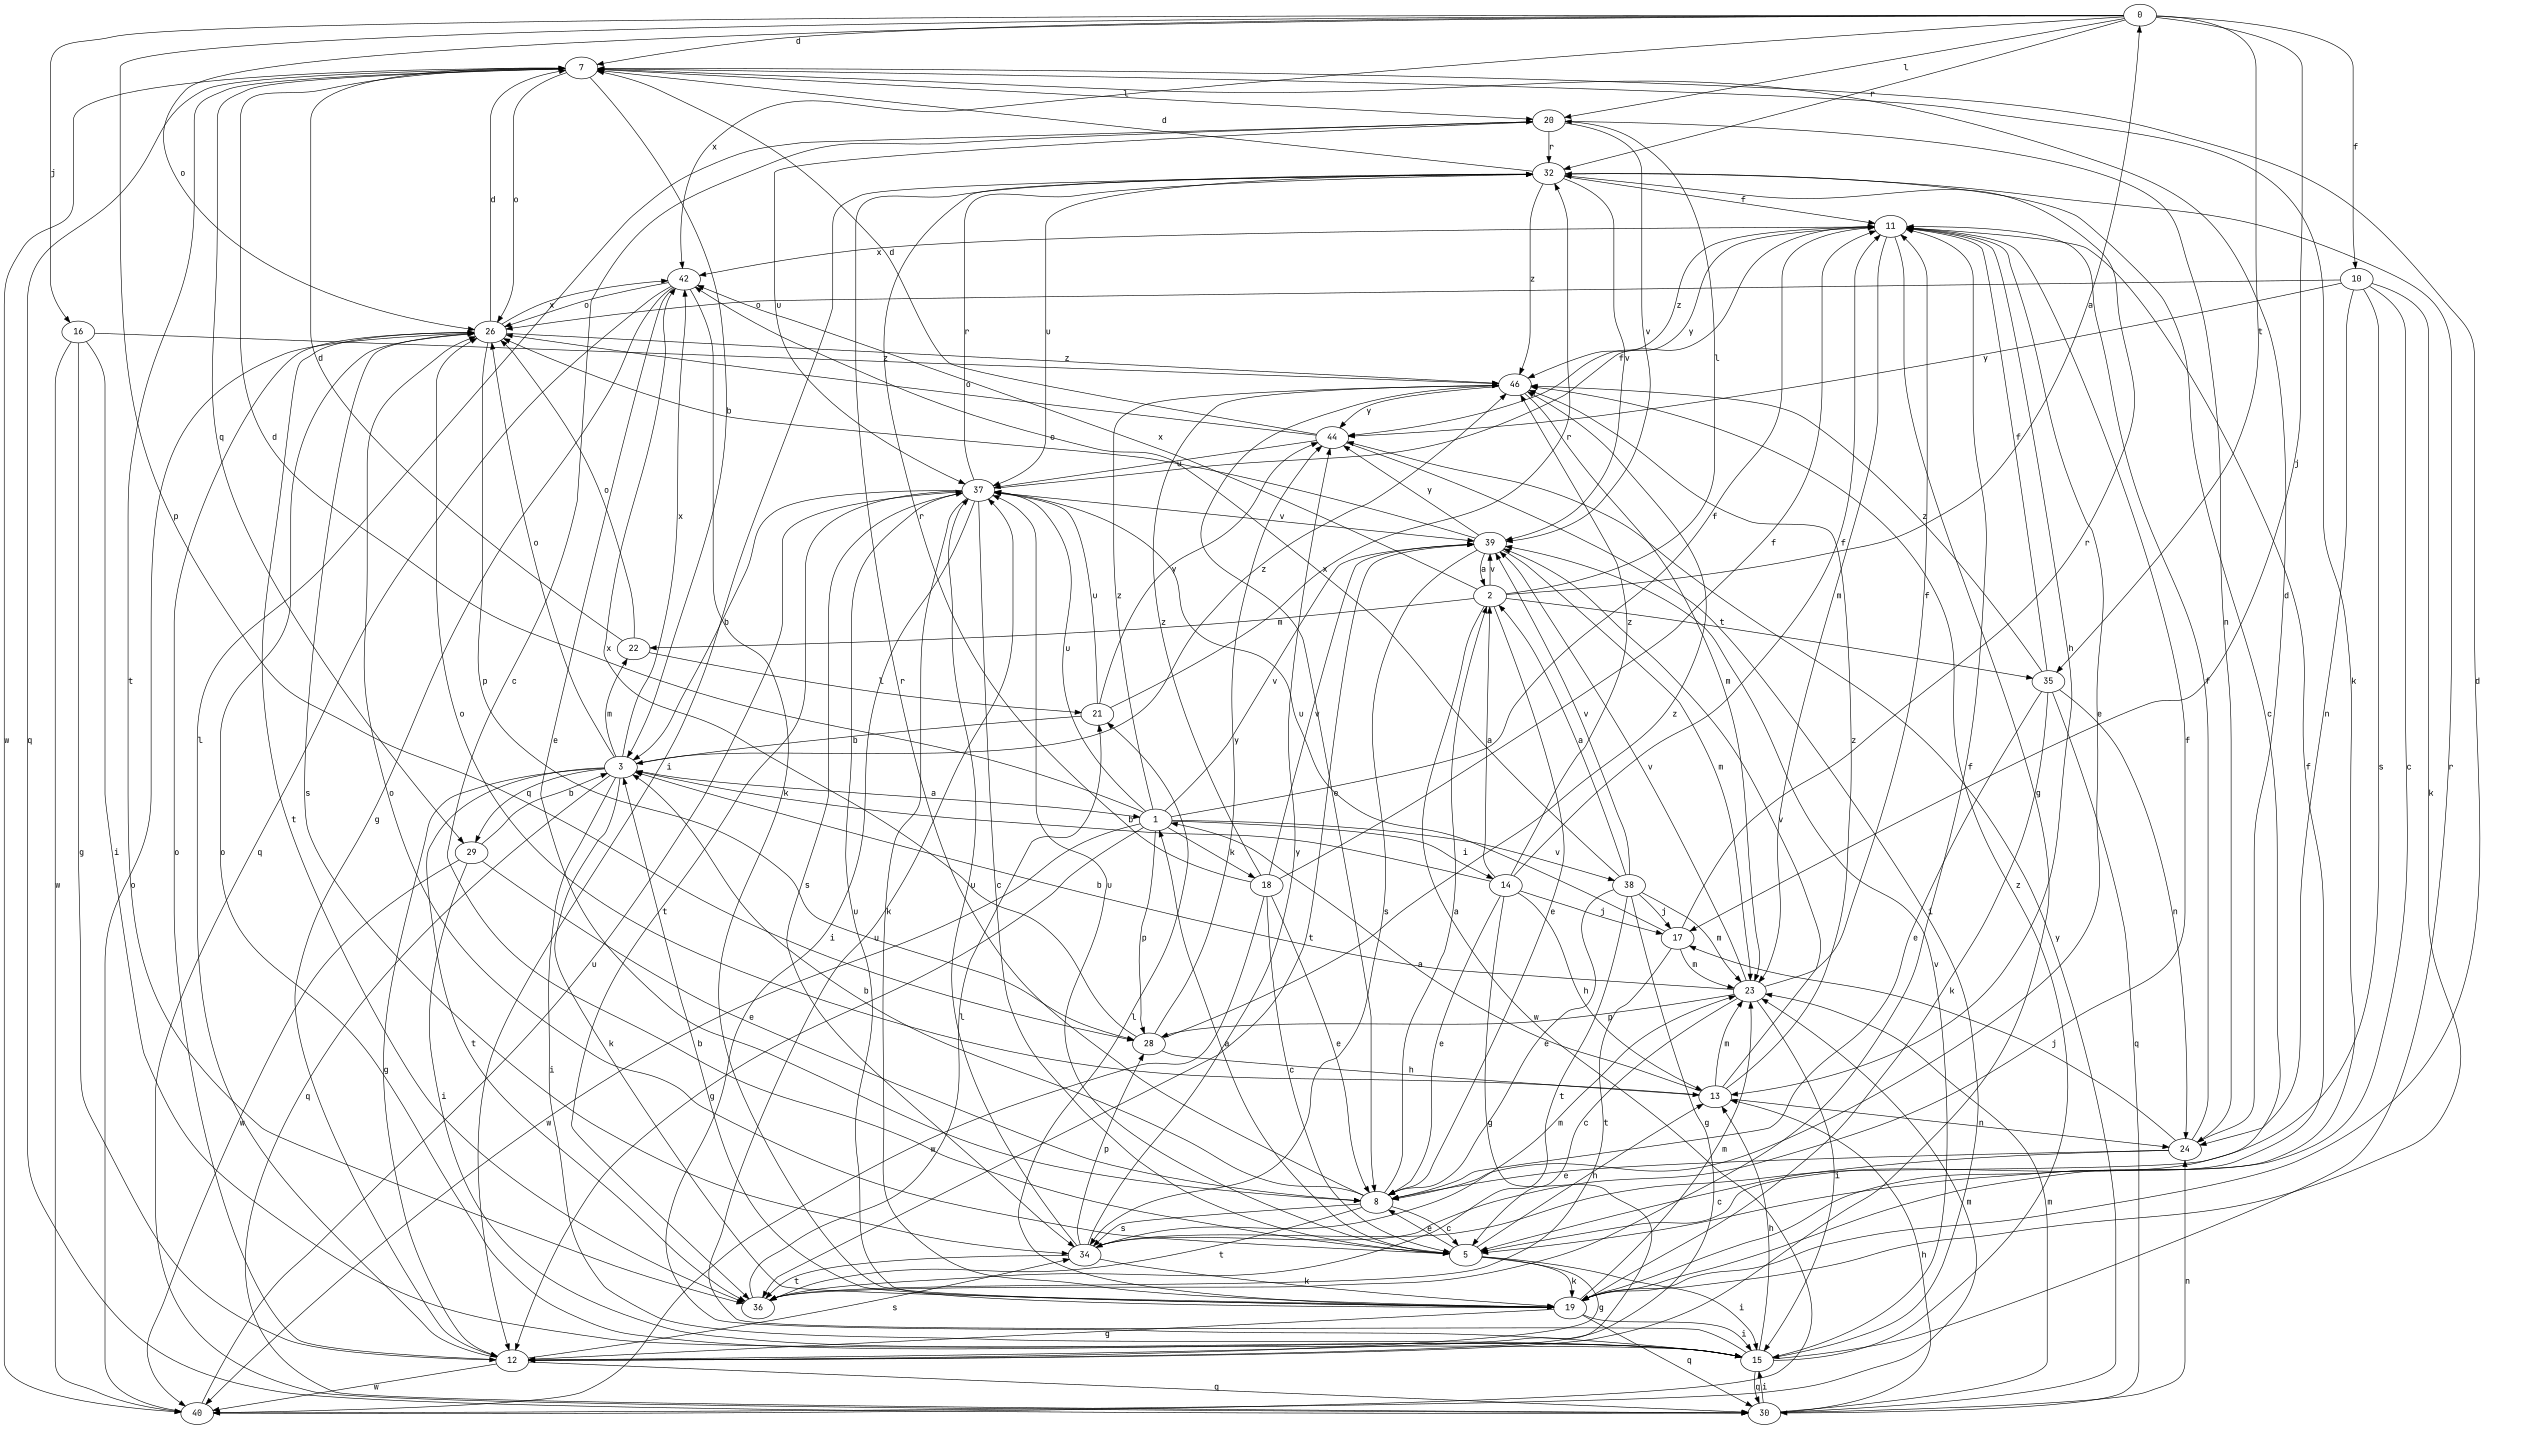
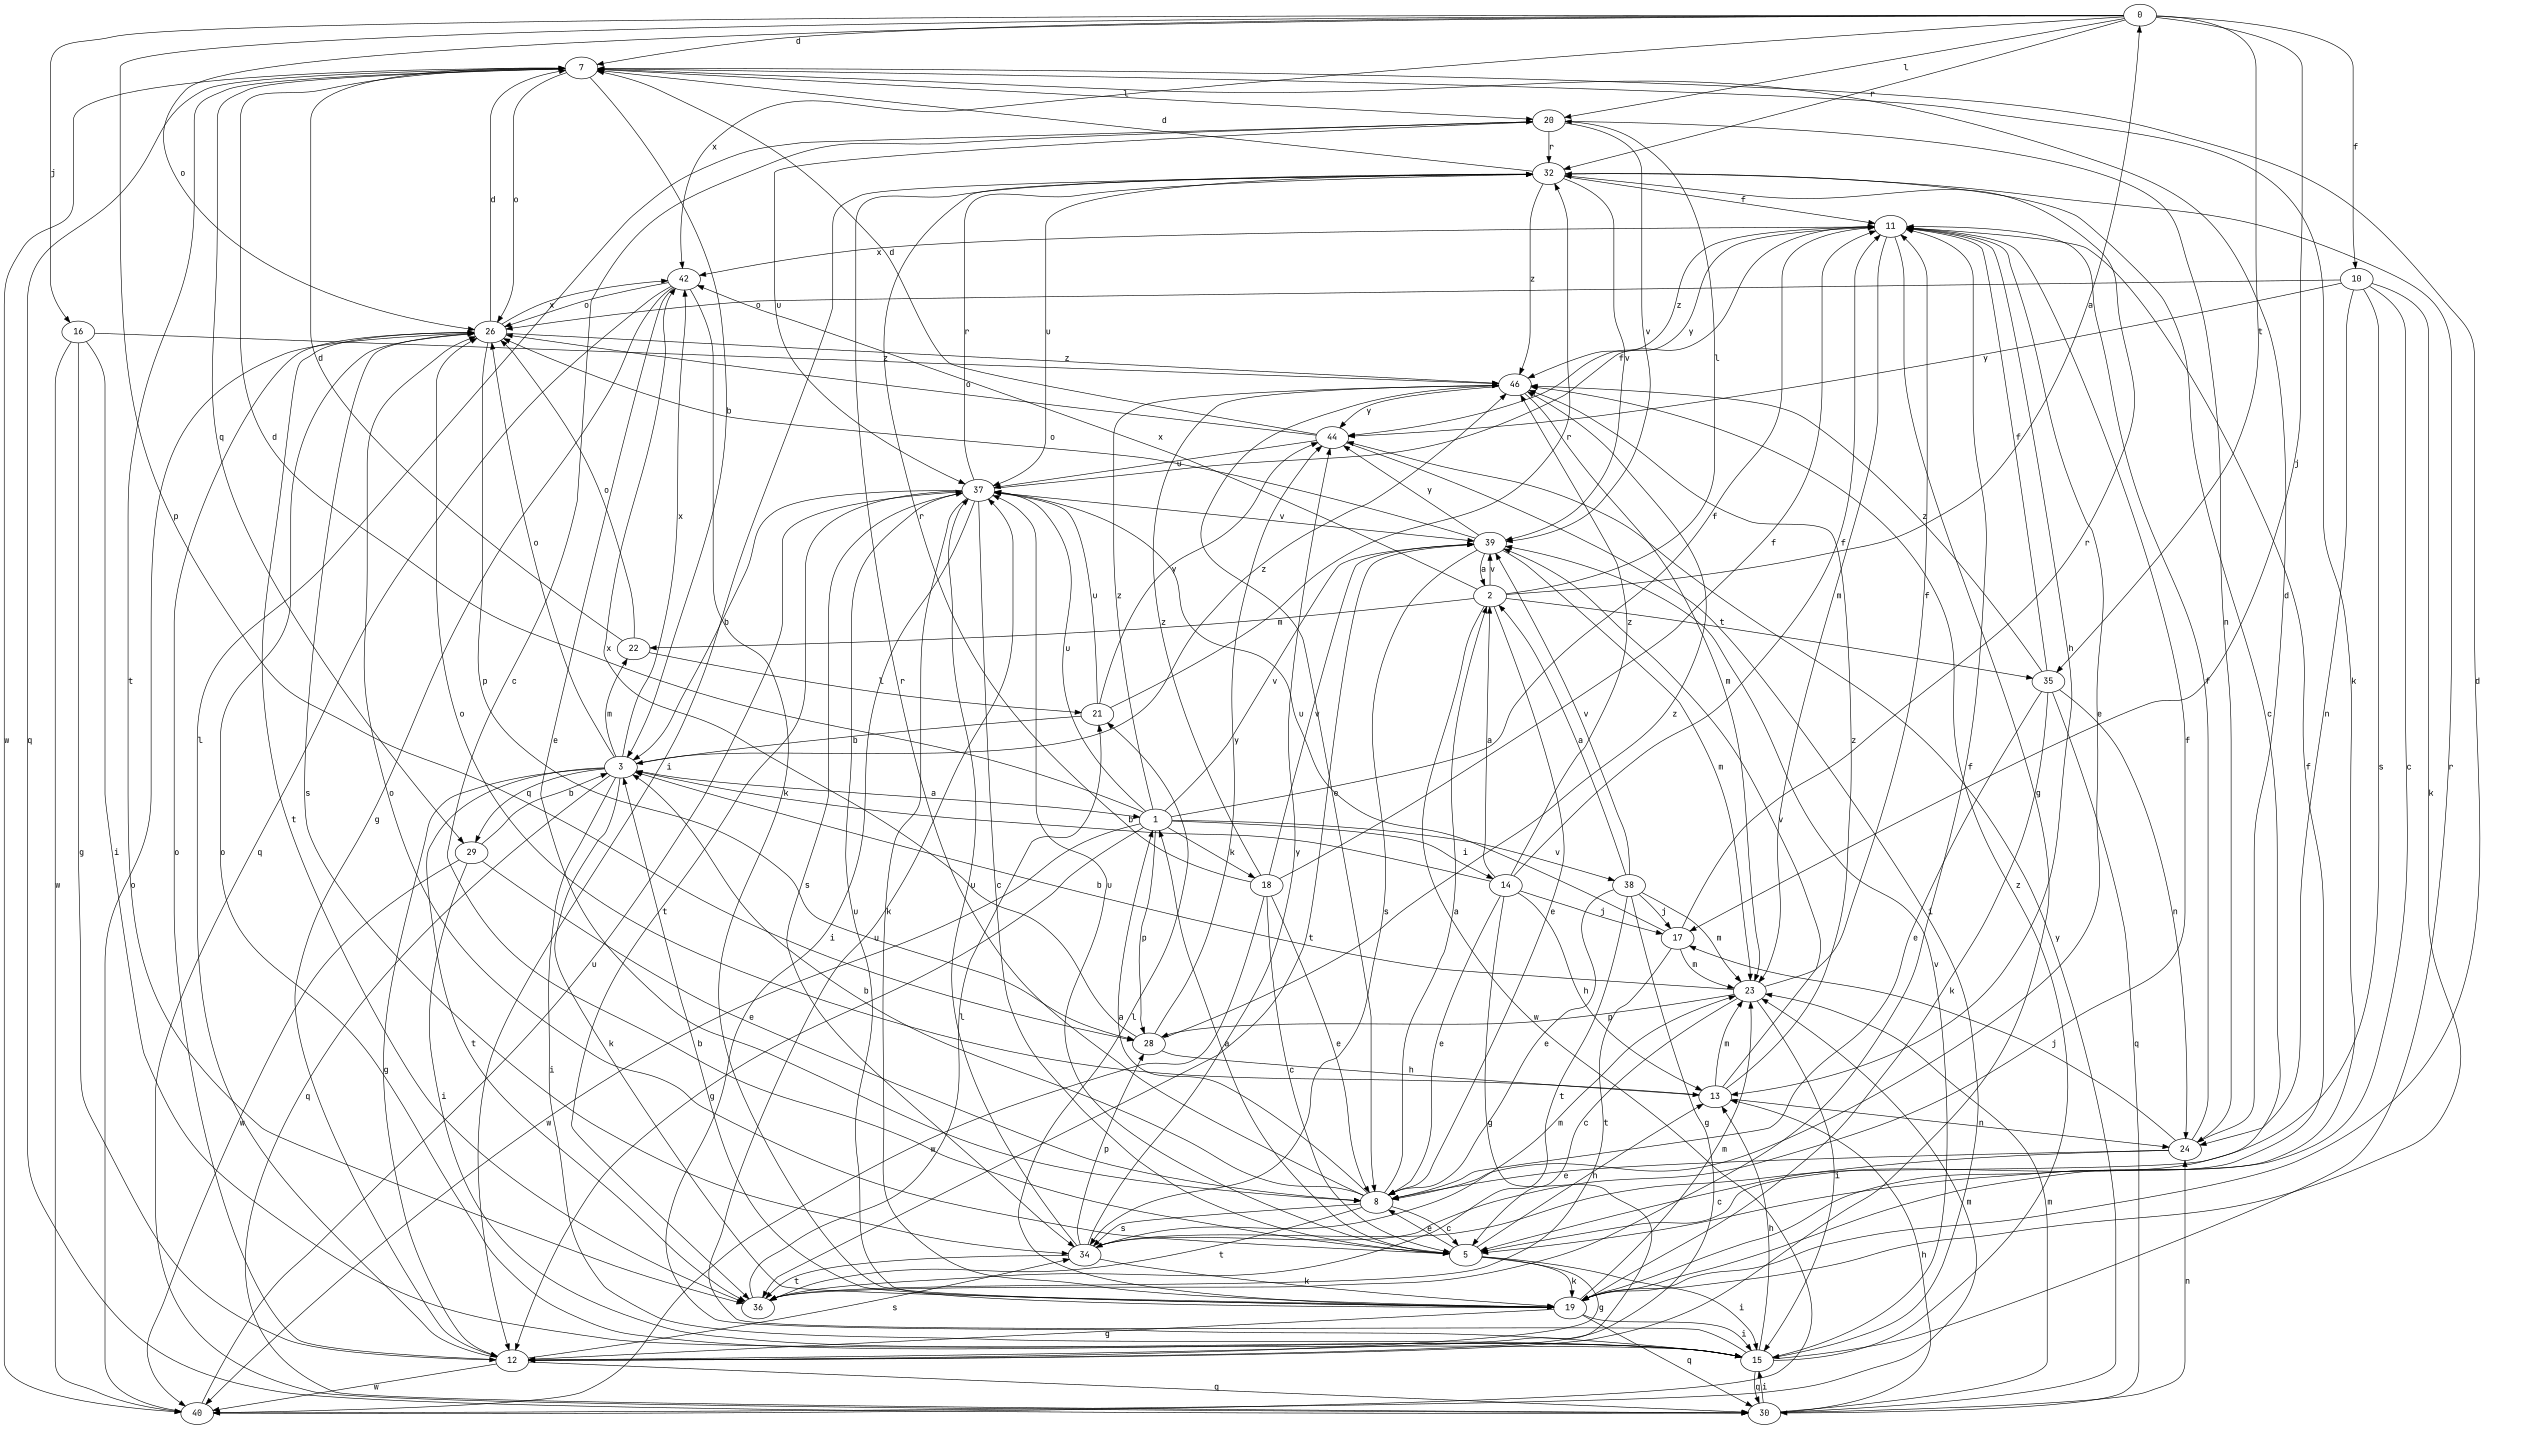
edge "38" -> "42": removed, label "x"
edge "23" -> "39": removed, label "v"
edge "13" -> "1": now "8" -> "1"
